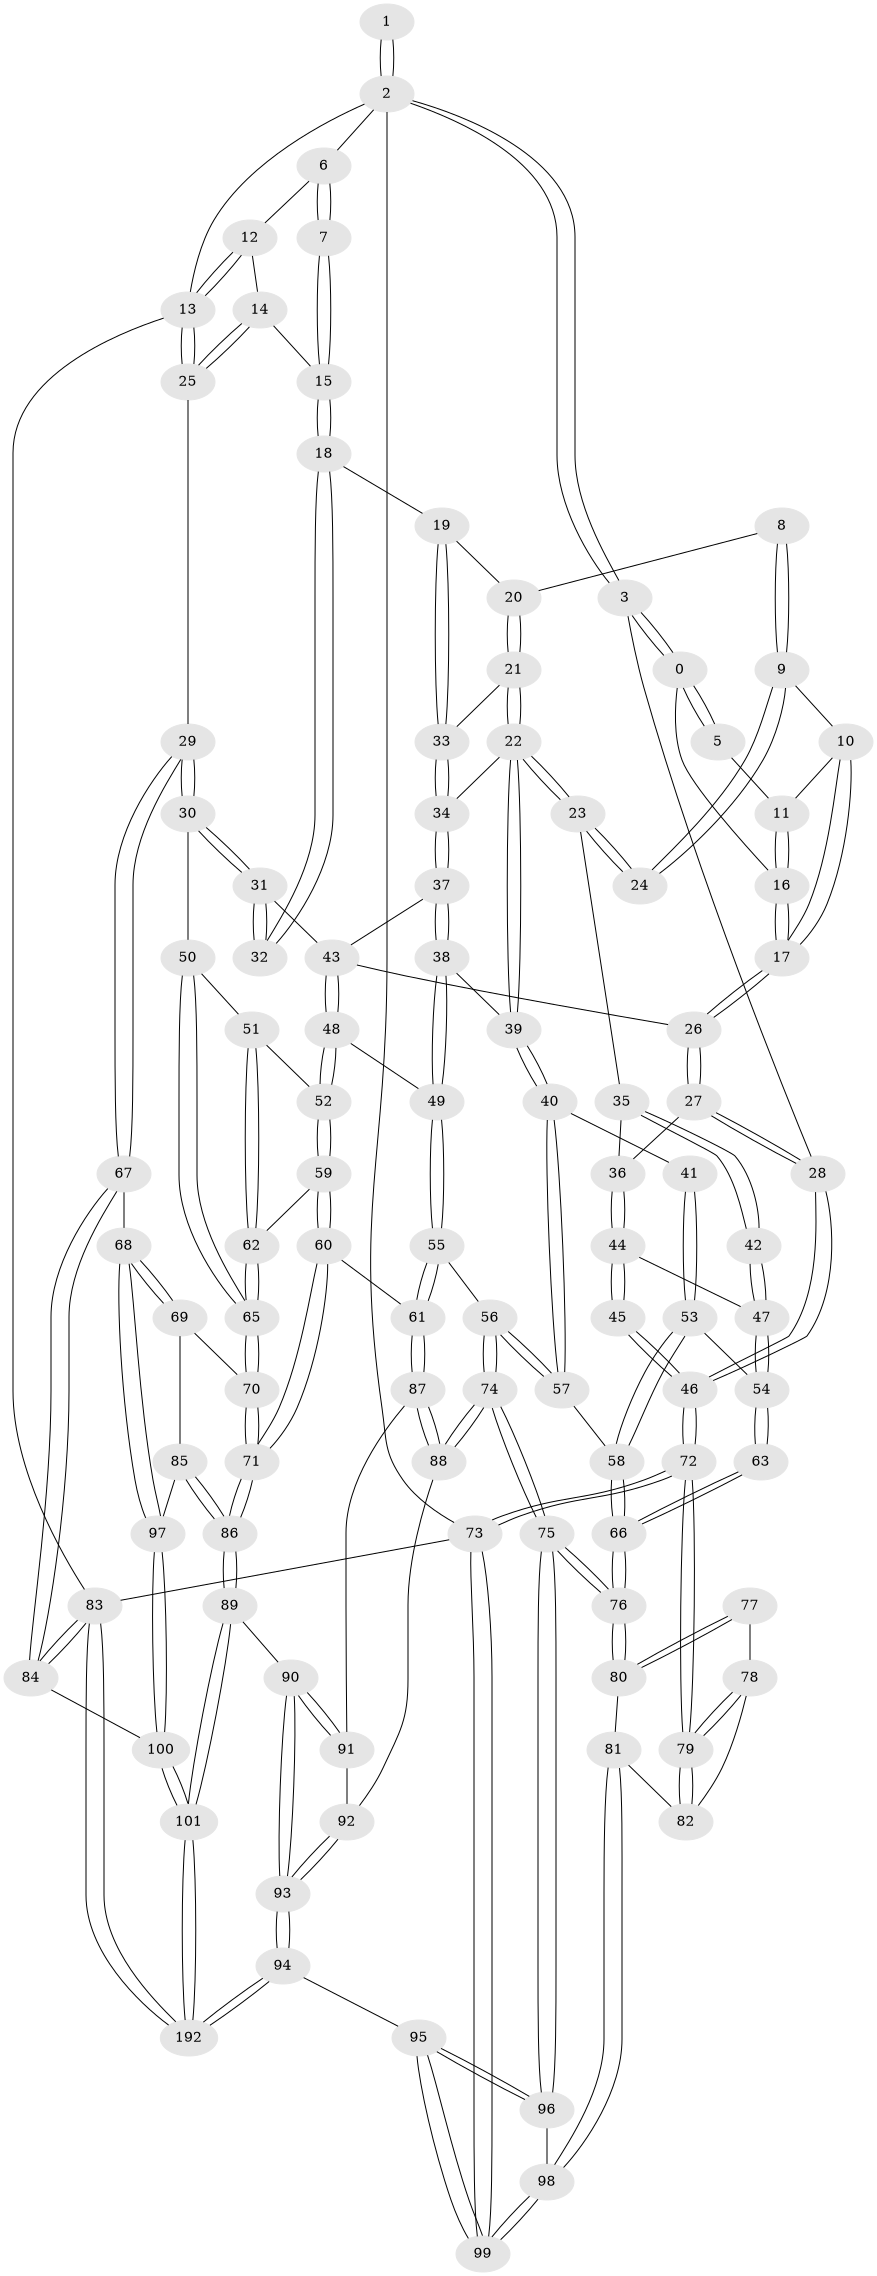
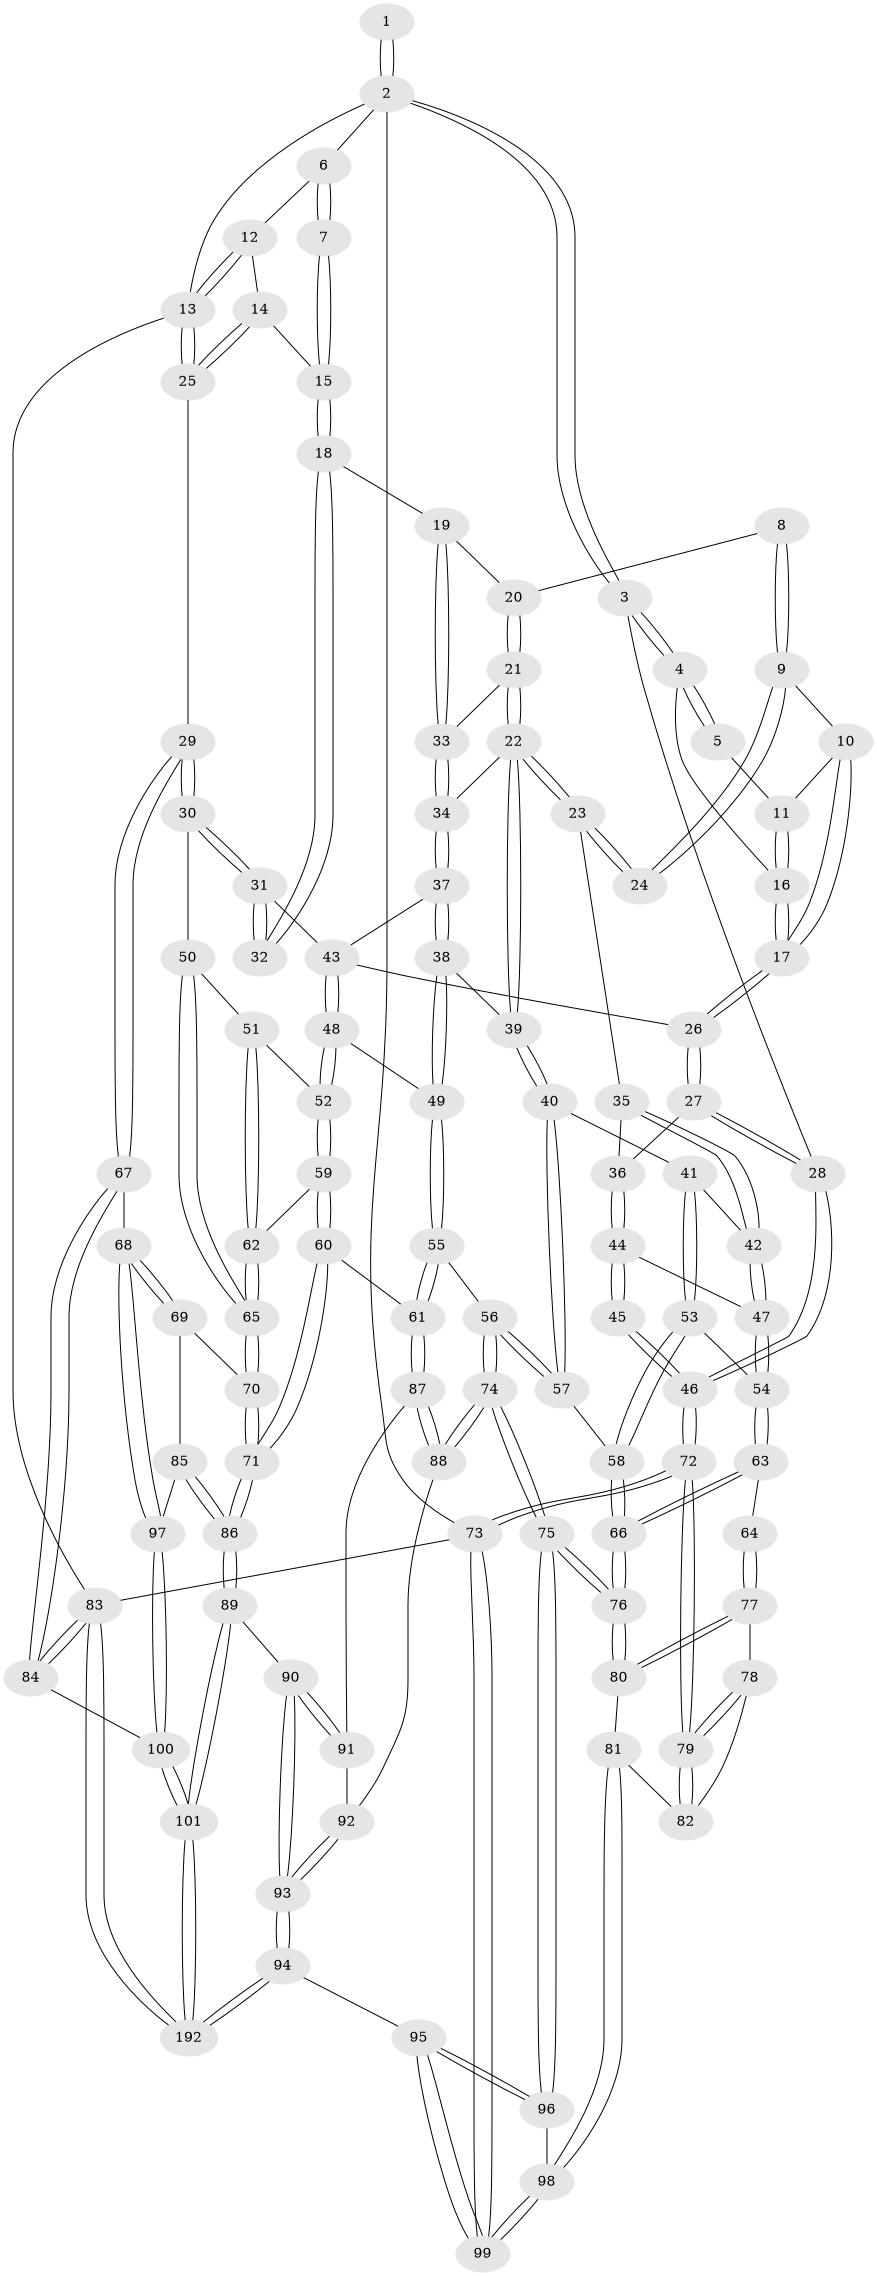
node "0": label "0" -> "4"
edge "41" -- "42": added
node "64": added
